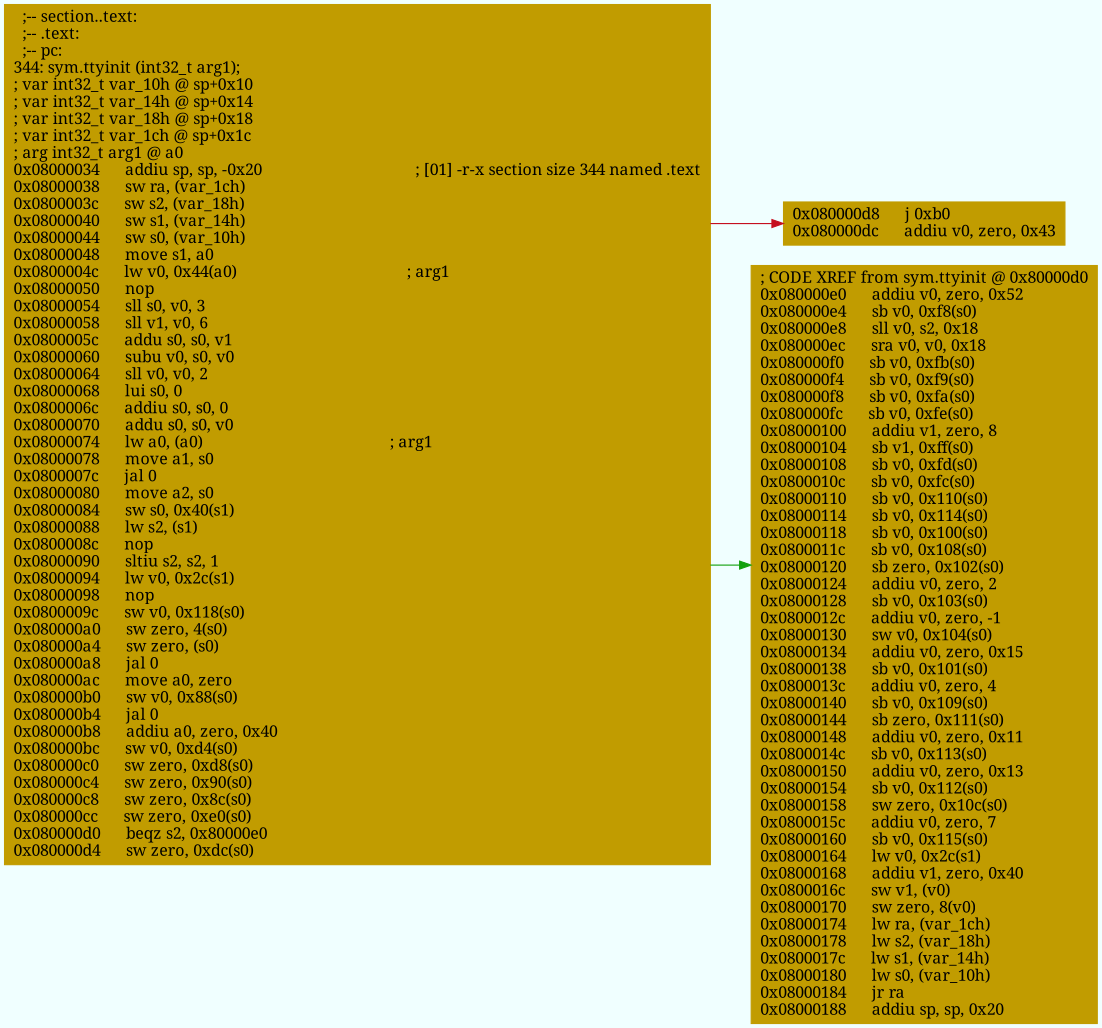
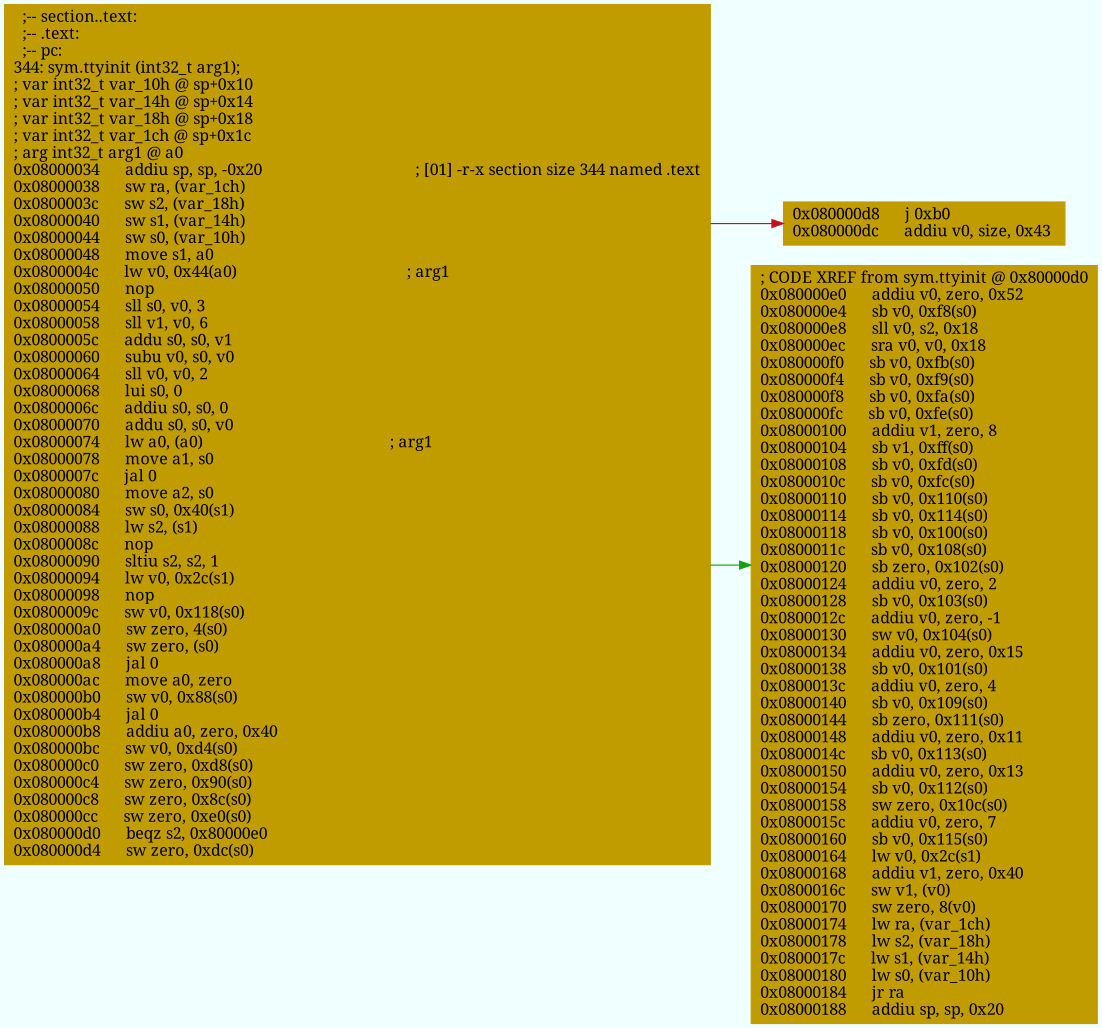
node "0x080000d8      j 0xb0 0x080000dc      addiu v0, zero, 0x43": label "0x080000d8      j 0xb0 0x080000dc      addiu v0, zero, 0x43" -> "0x080000d8      j 0xb0 0x080000dc      addiu v0, size, 0x43"
